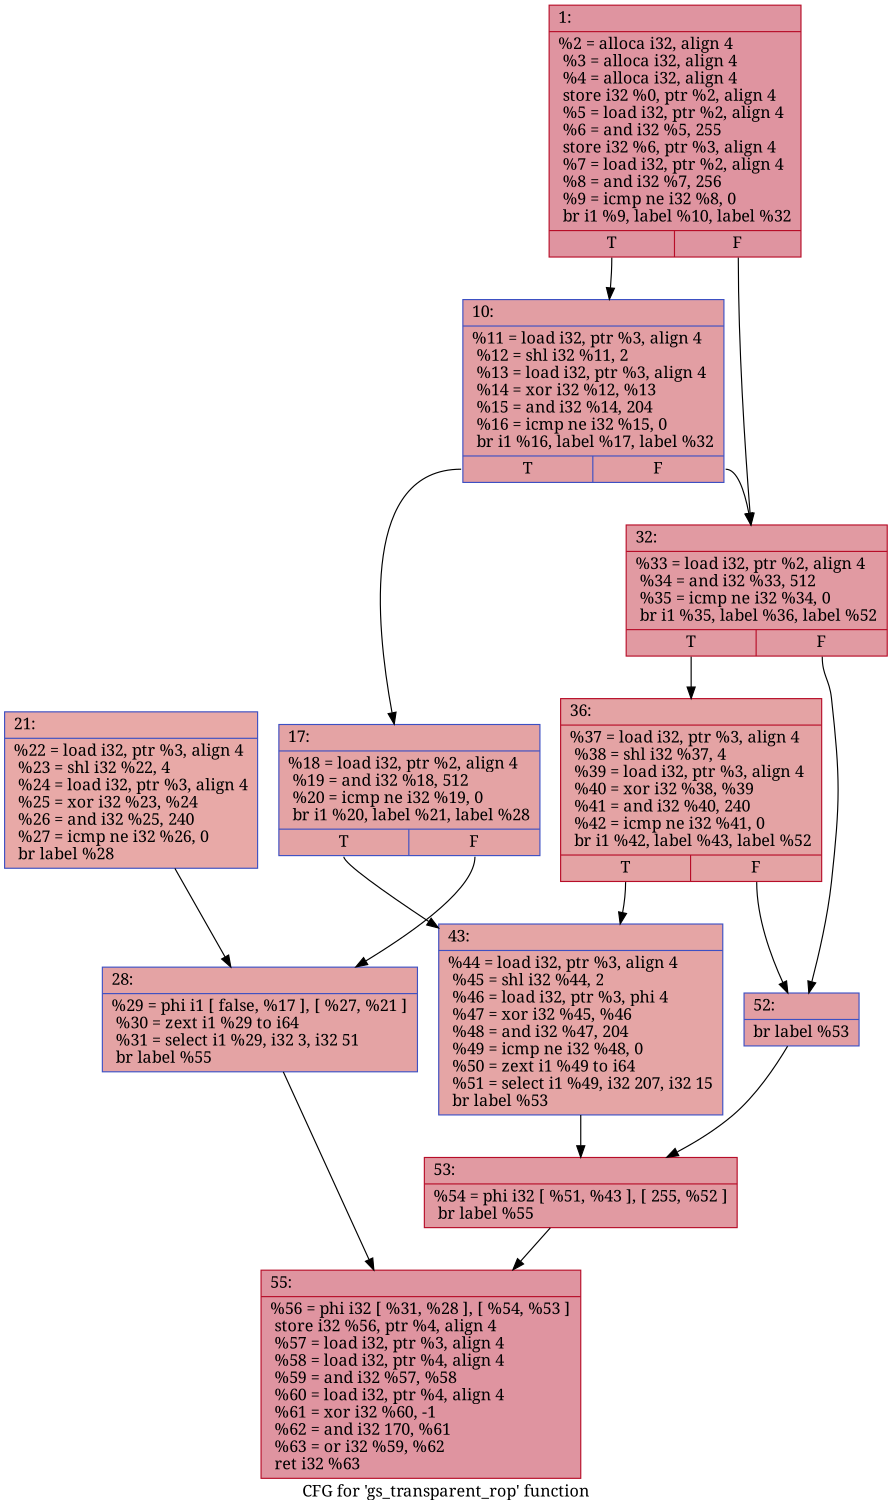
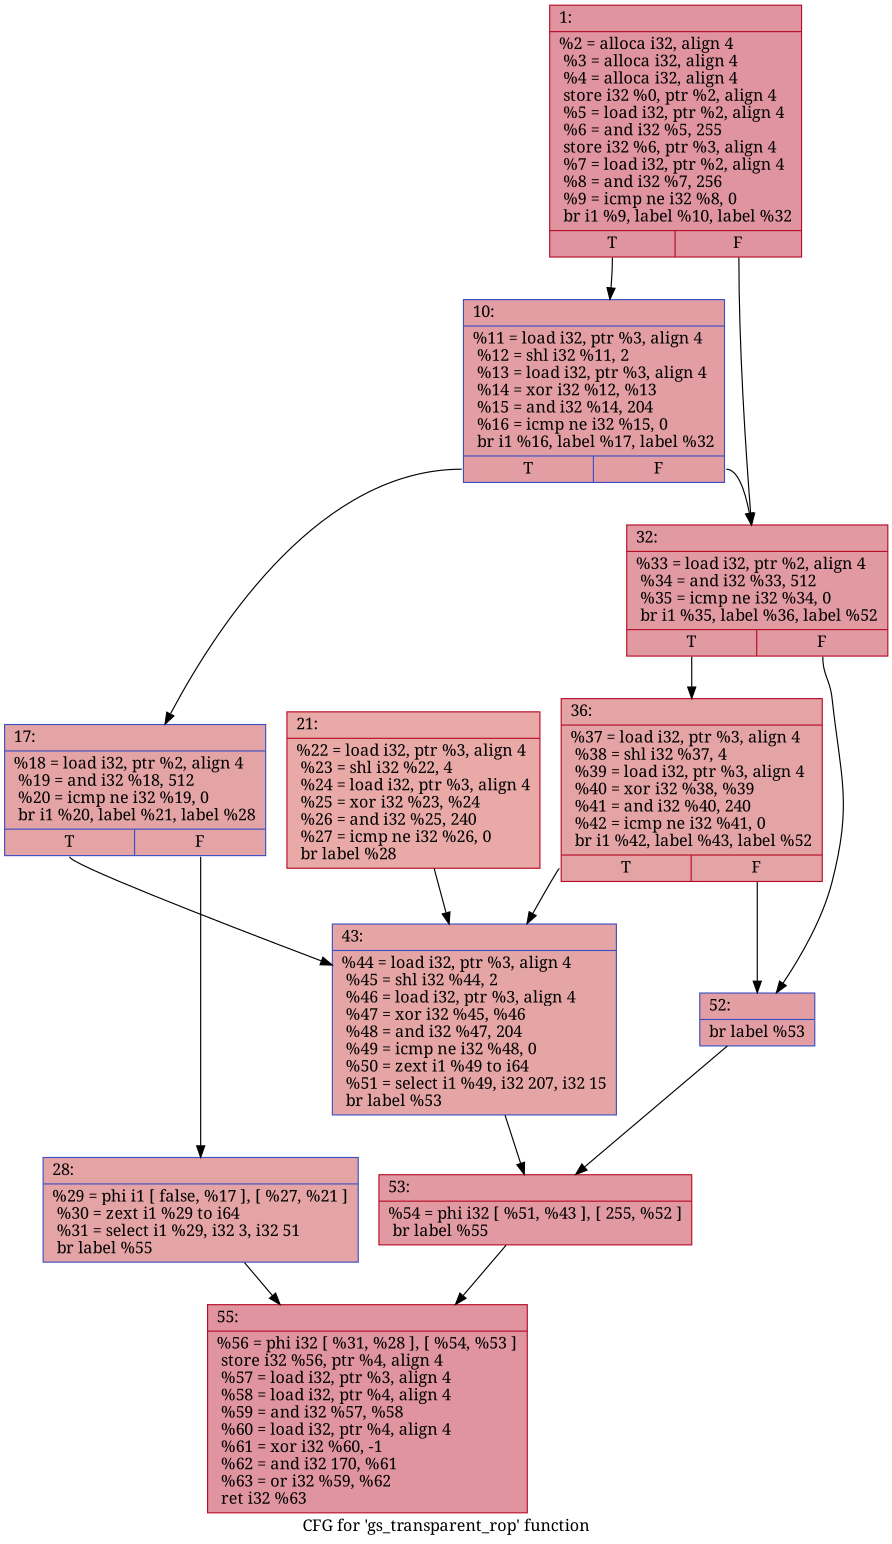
node "21:": color #3d50c3ff -> #b70d28ff
edge "21:" -> "28:": now "21:" -> "43:"
node "43:": text "%46 = load i32, ptr %3, phi 4" -> "%46 = load i32, ptr %3, align 4"
